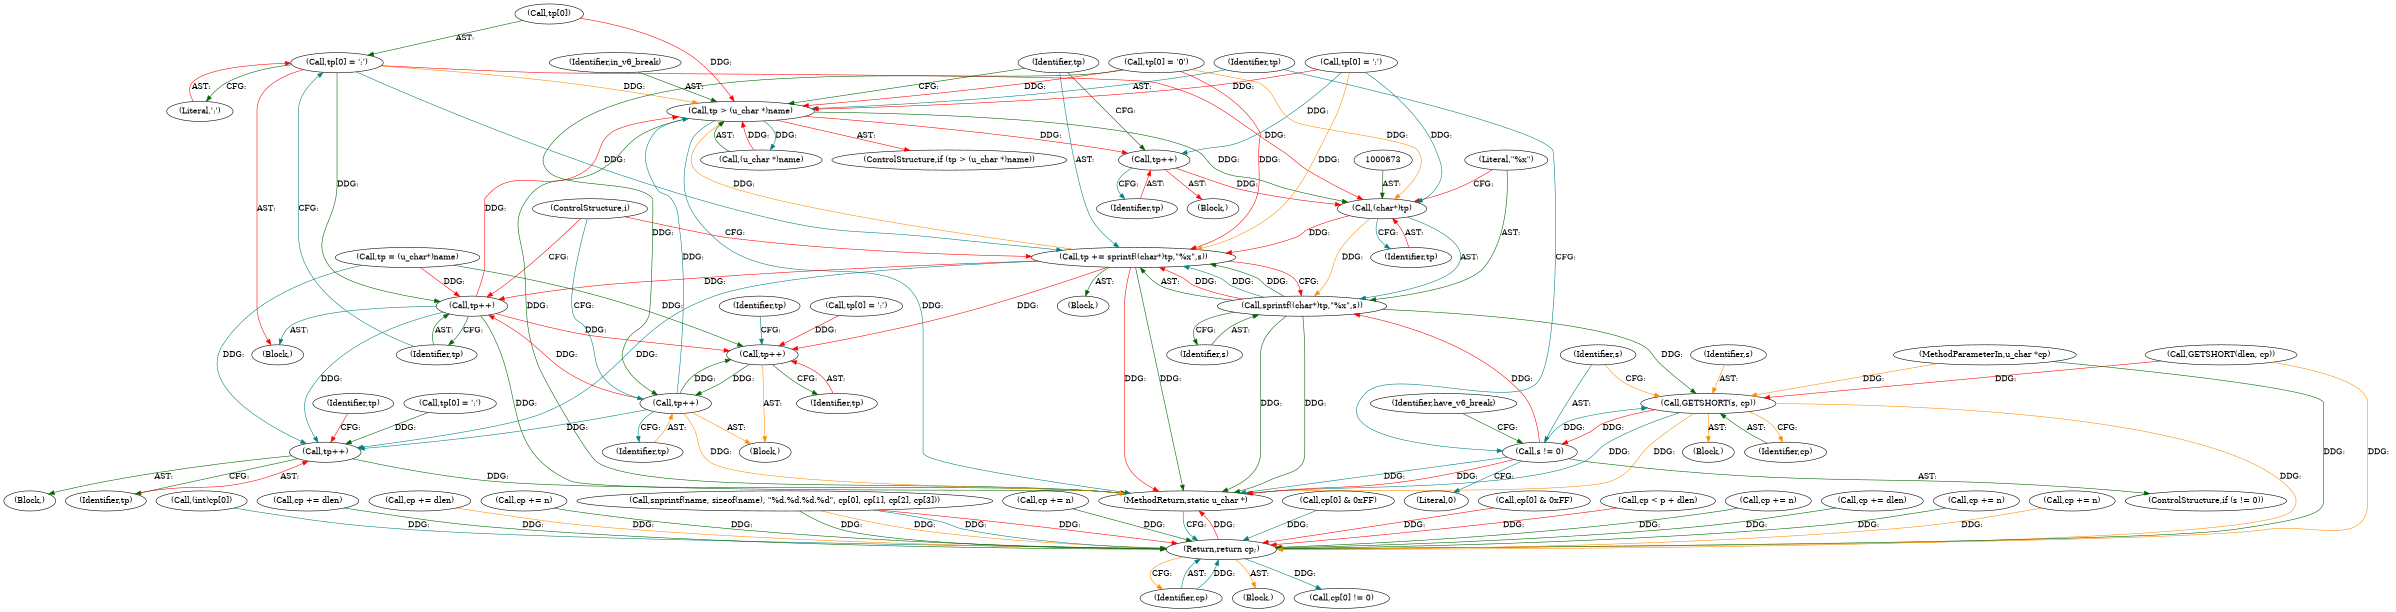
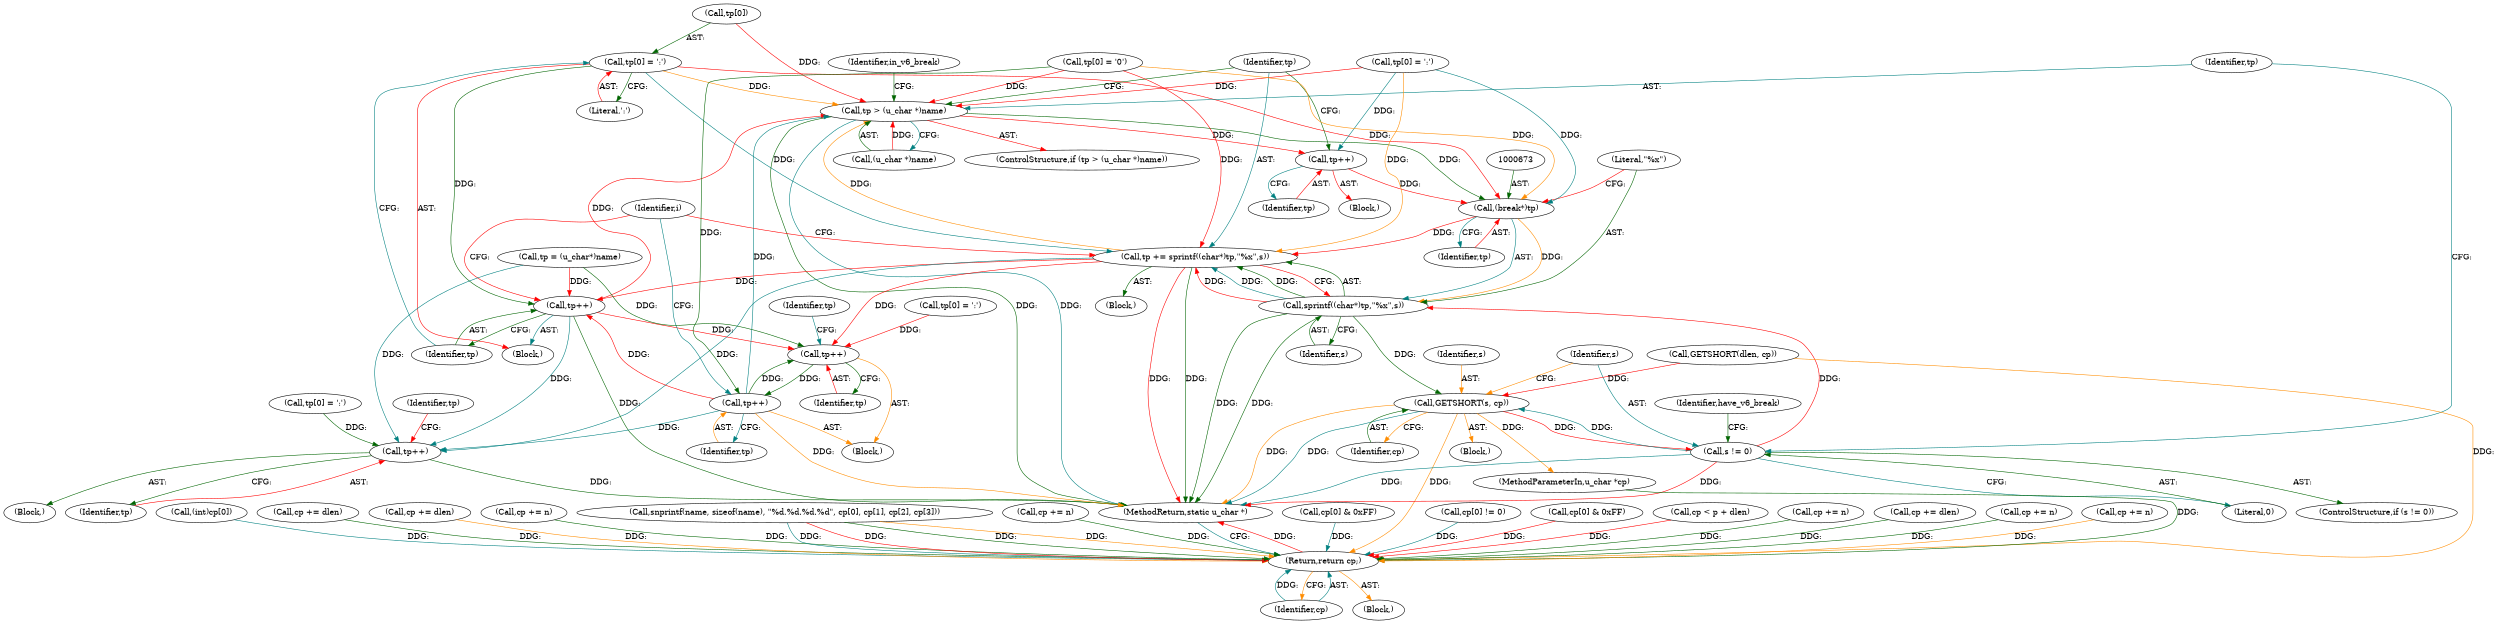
edge "(Identifier,in_v6_break)" -> "(Call,tp > (u_char *)name)": label "AST: " -> "CFG: "
edge "(Call,tp > (u_char *)name)" -> "(Call,(u_char *)name)": label "DDG: " -> "CFG: "
node "(ControlStructure,i)": label "(ControlStructure,i)" -> "(Identifier,i)"
node "(Call,(char*)tp)": label "(Call,(char*)tp)" -> "(Call,(break*)tp)"
edge "(MethodParameterIn,u_char *cp)" -> "(Call,GETSHORT(s, cp))": reversed
edge "(Literal,0)" -> "(Call,s != 0)": added, label "AST:"
edge "(Return,return cp;)" -> "(Call,cp[0] != 0)": reversed
